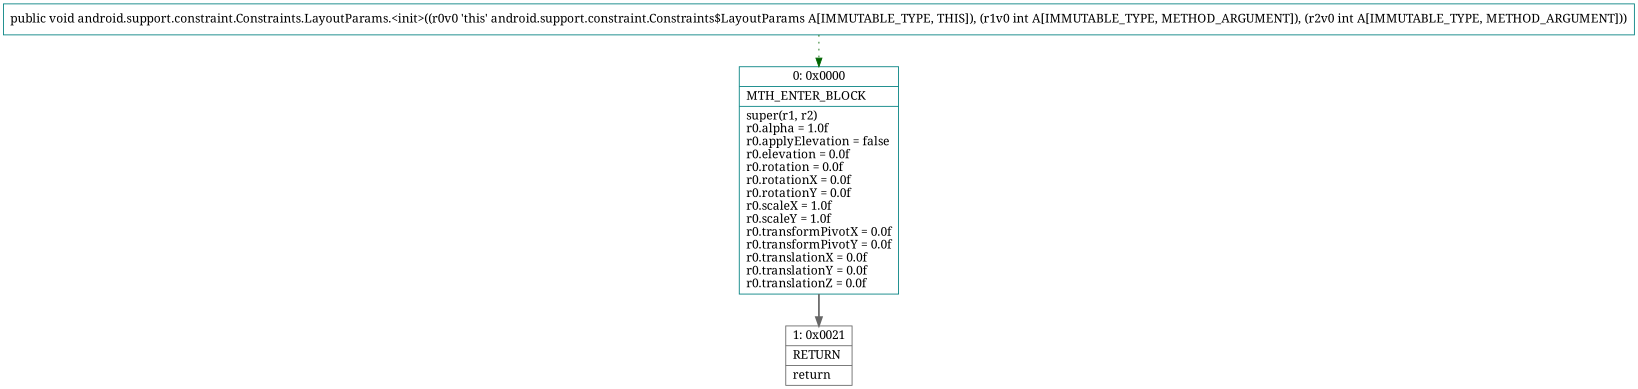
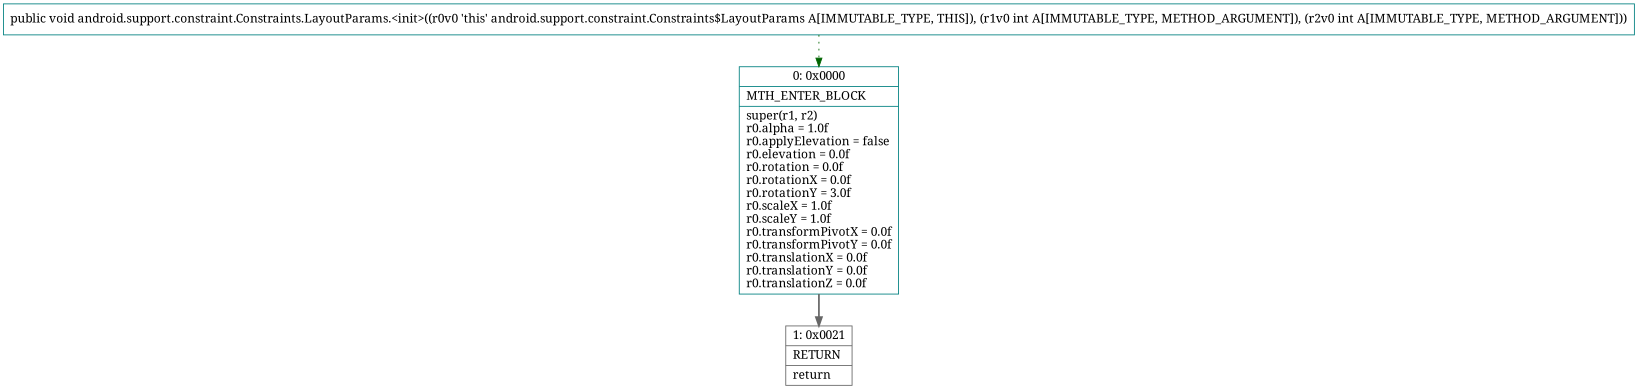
node "0: 0x0000": text "r0.rotationY = 0.0f" -> "r0.rotationY = 3.0f"
